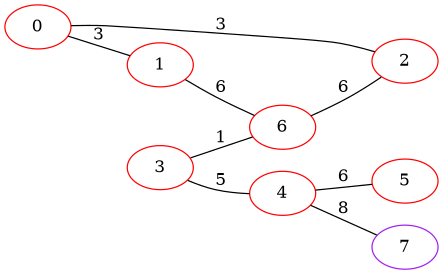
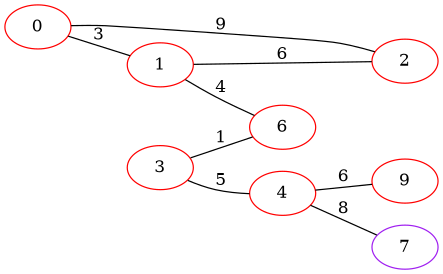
edge "0" -- "2": label "3" -> "9"
edge "1" -- "6": label "6" -> "4"
edge "2" -- "6": now "2" -- "1"
node "5": label "5" -> "9"
